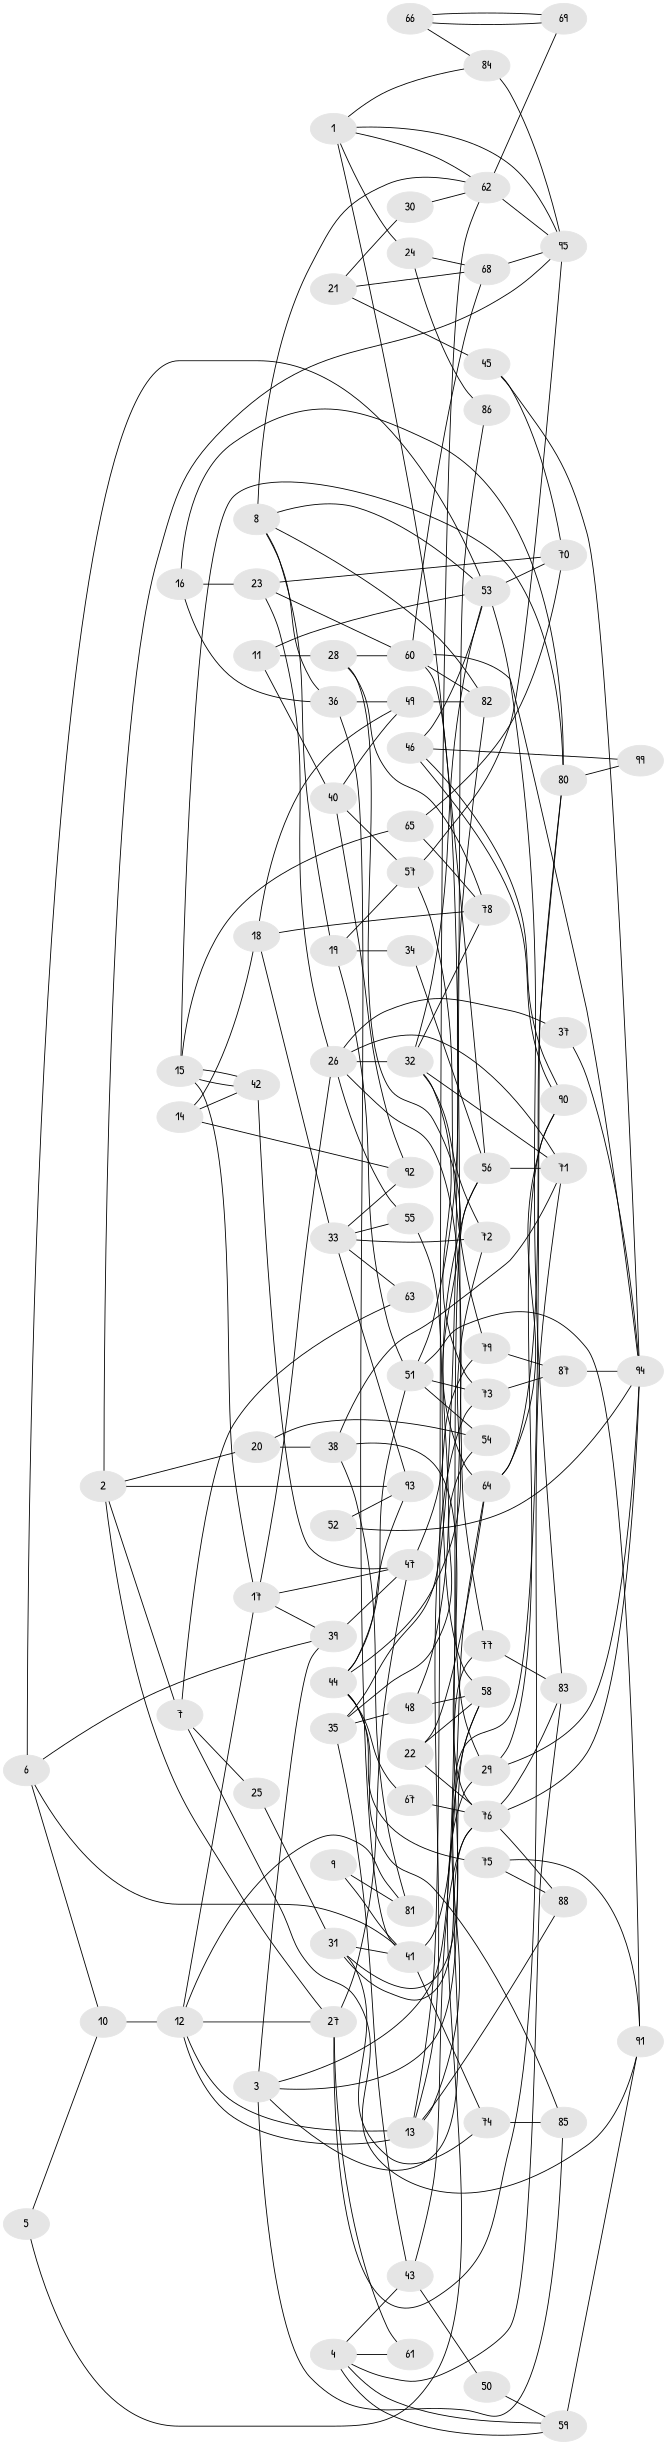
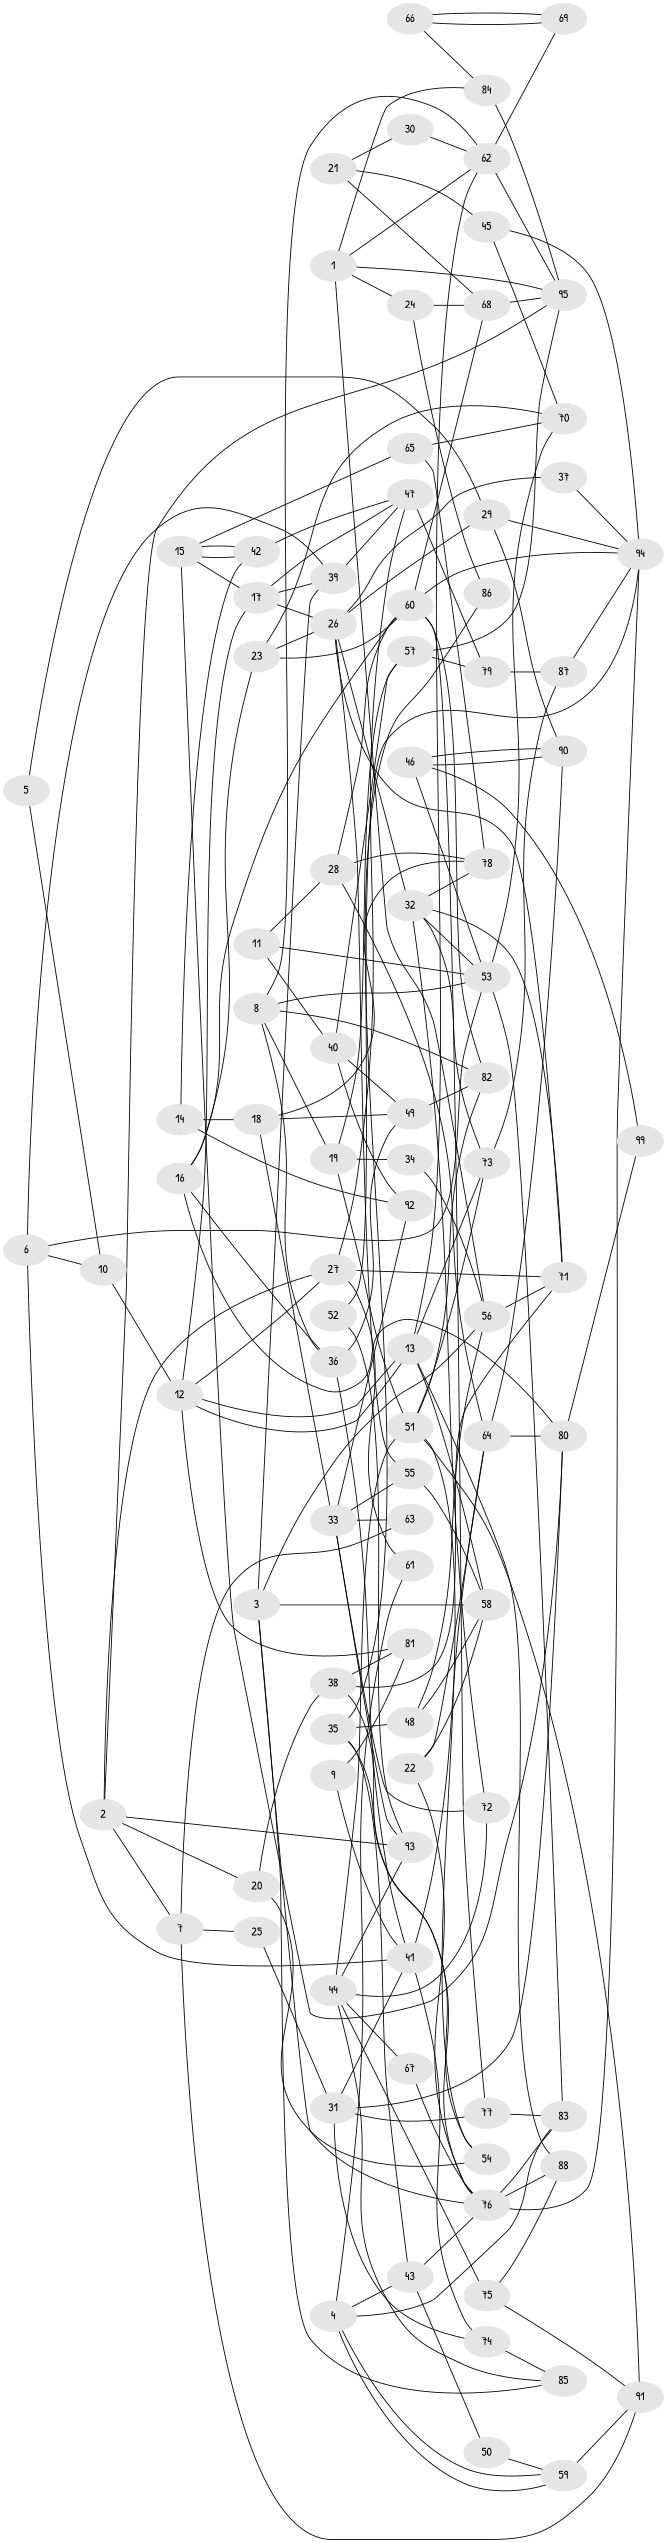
edge "60" -- "16": added
